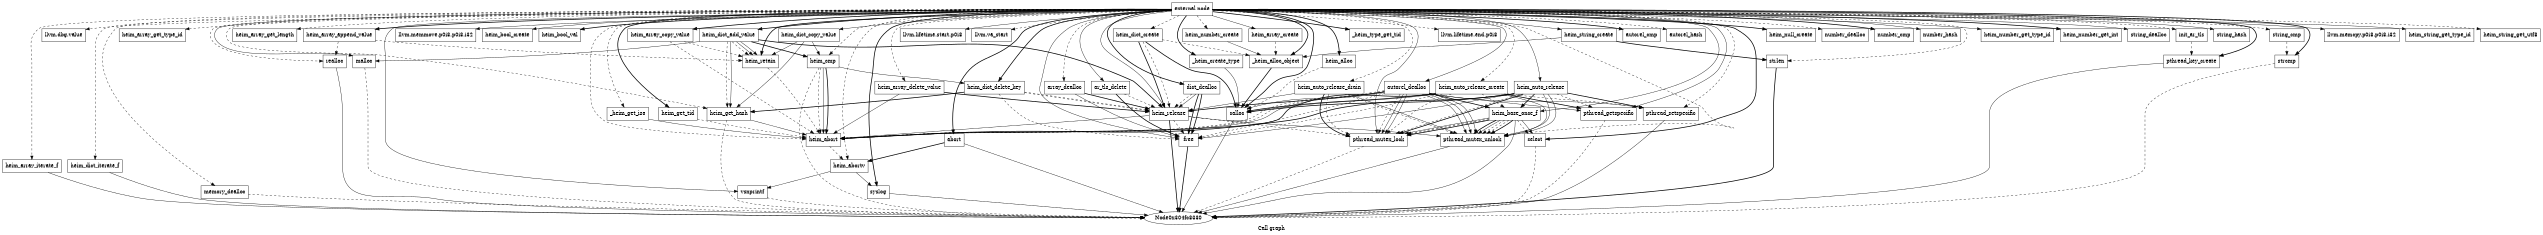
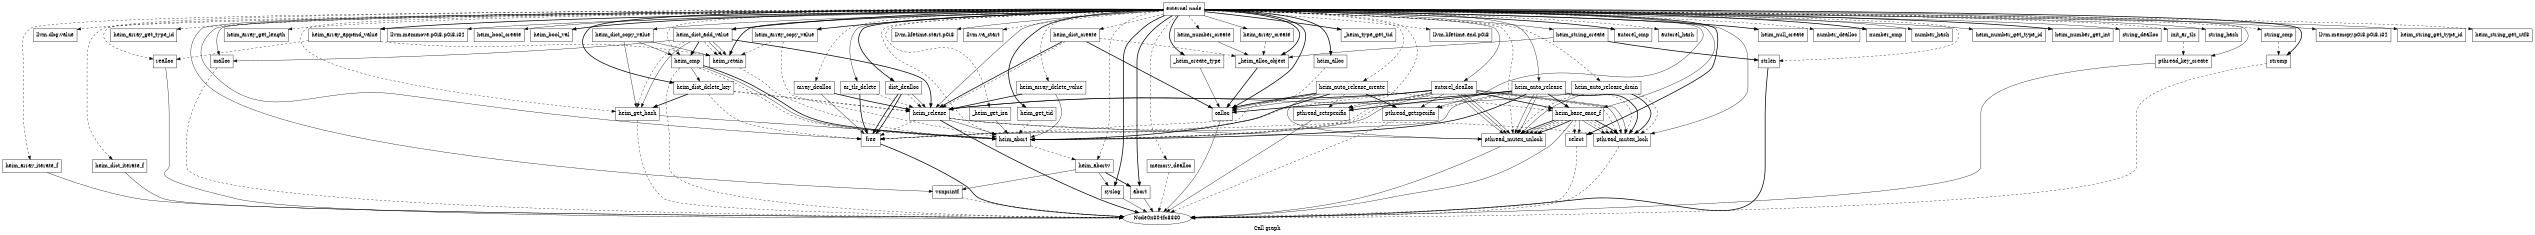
edge "external node" -> "pthread_key_create": style bold -> solid
edge "heim_auto_release_create" -> "pthread_mutex_lock": removed
edge "abort" -> "heim_abortv": reversed
